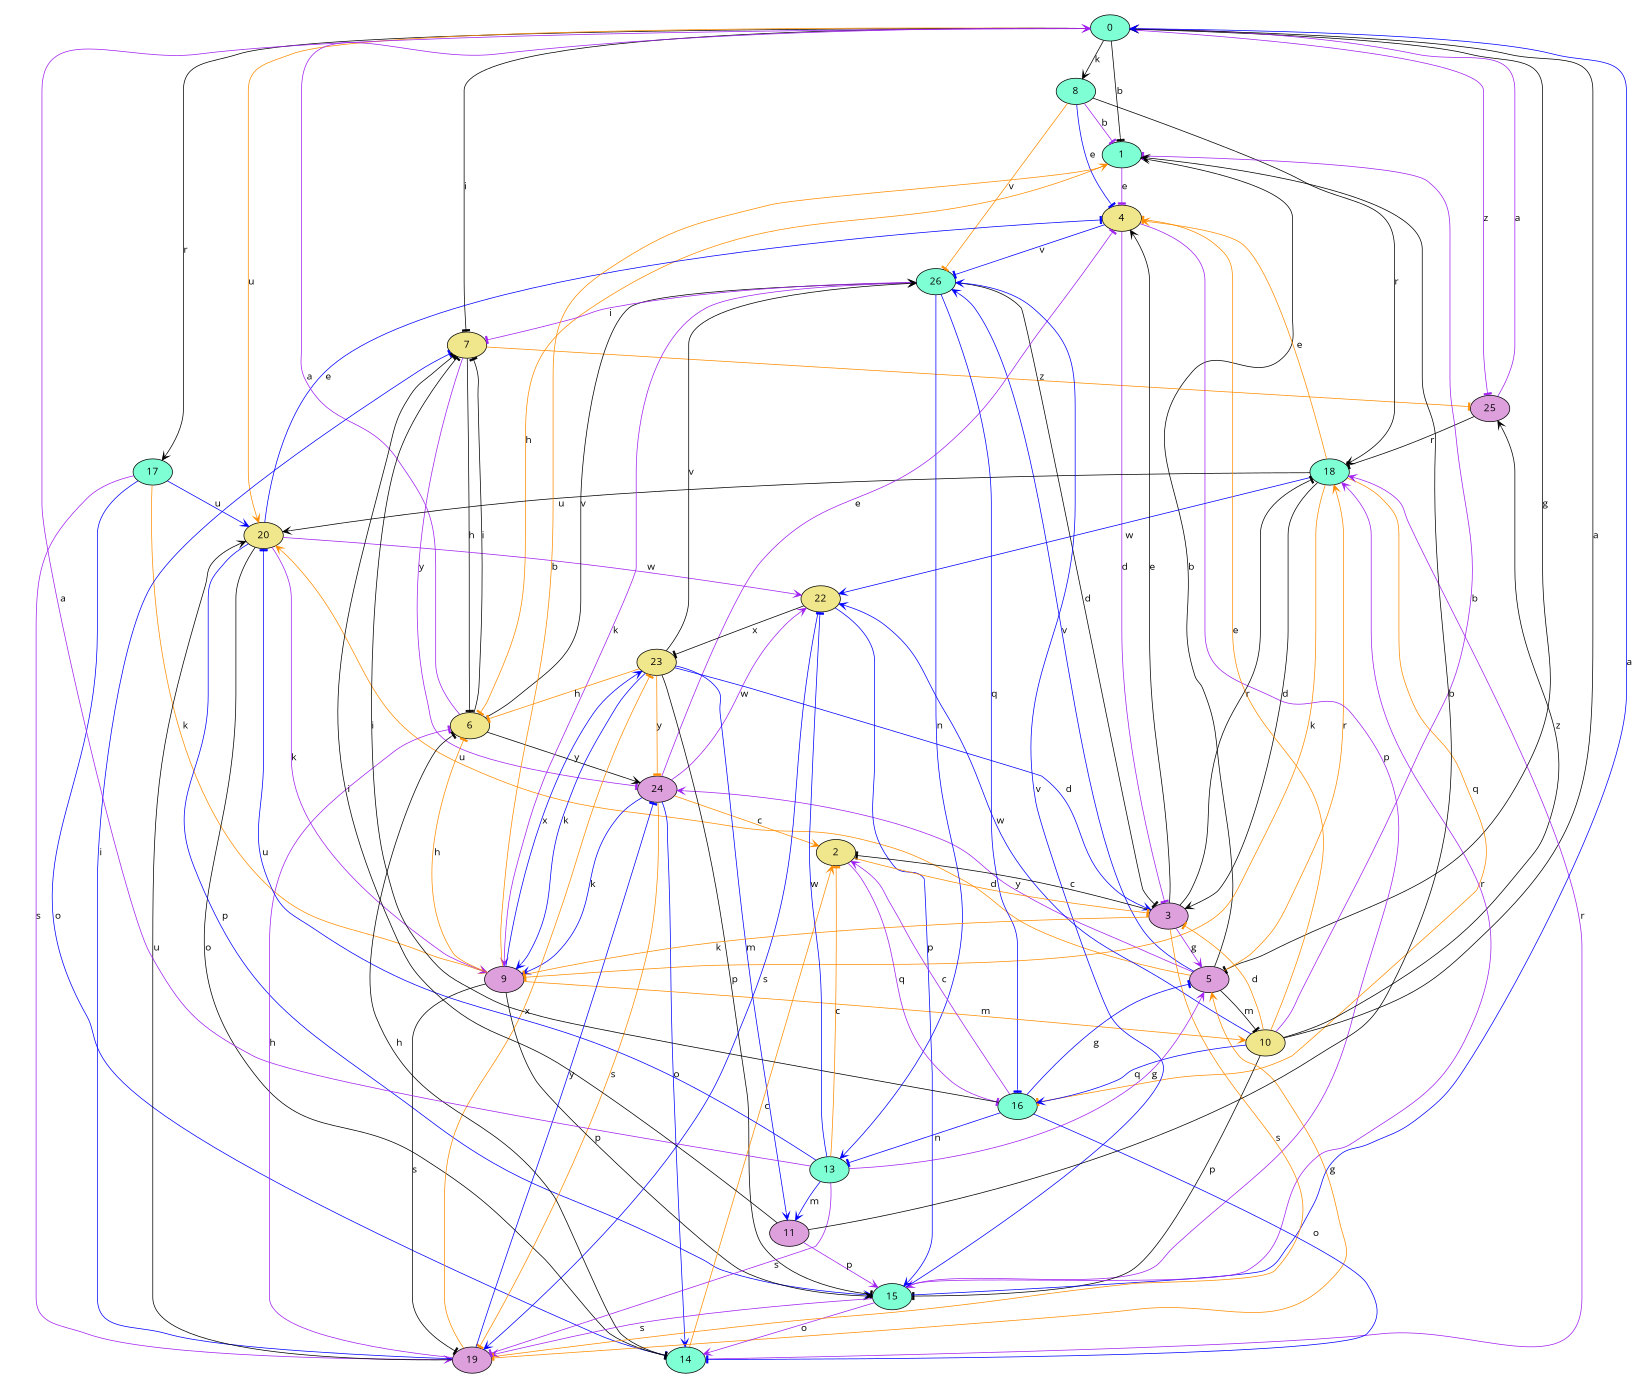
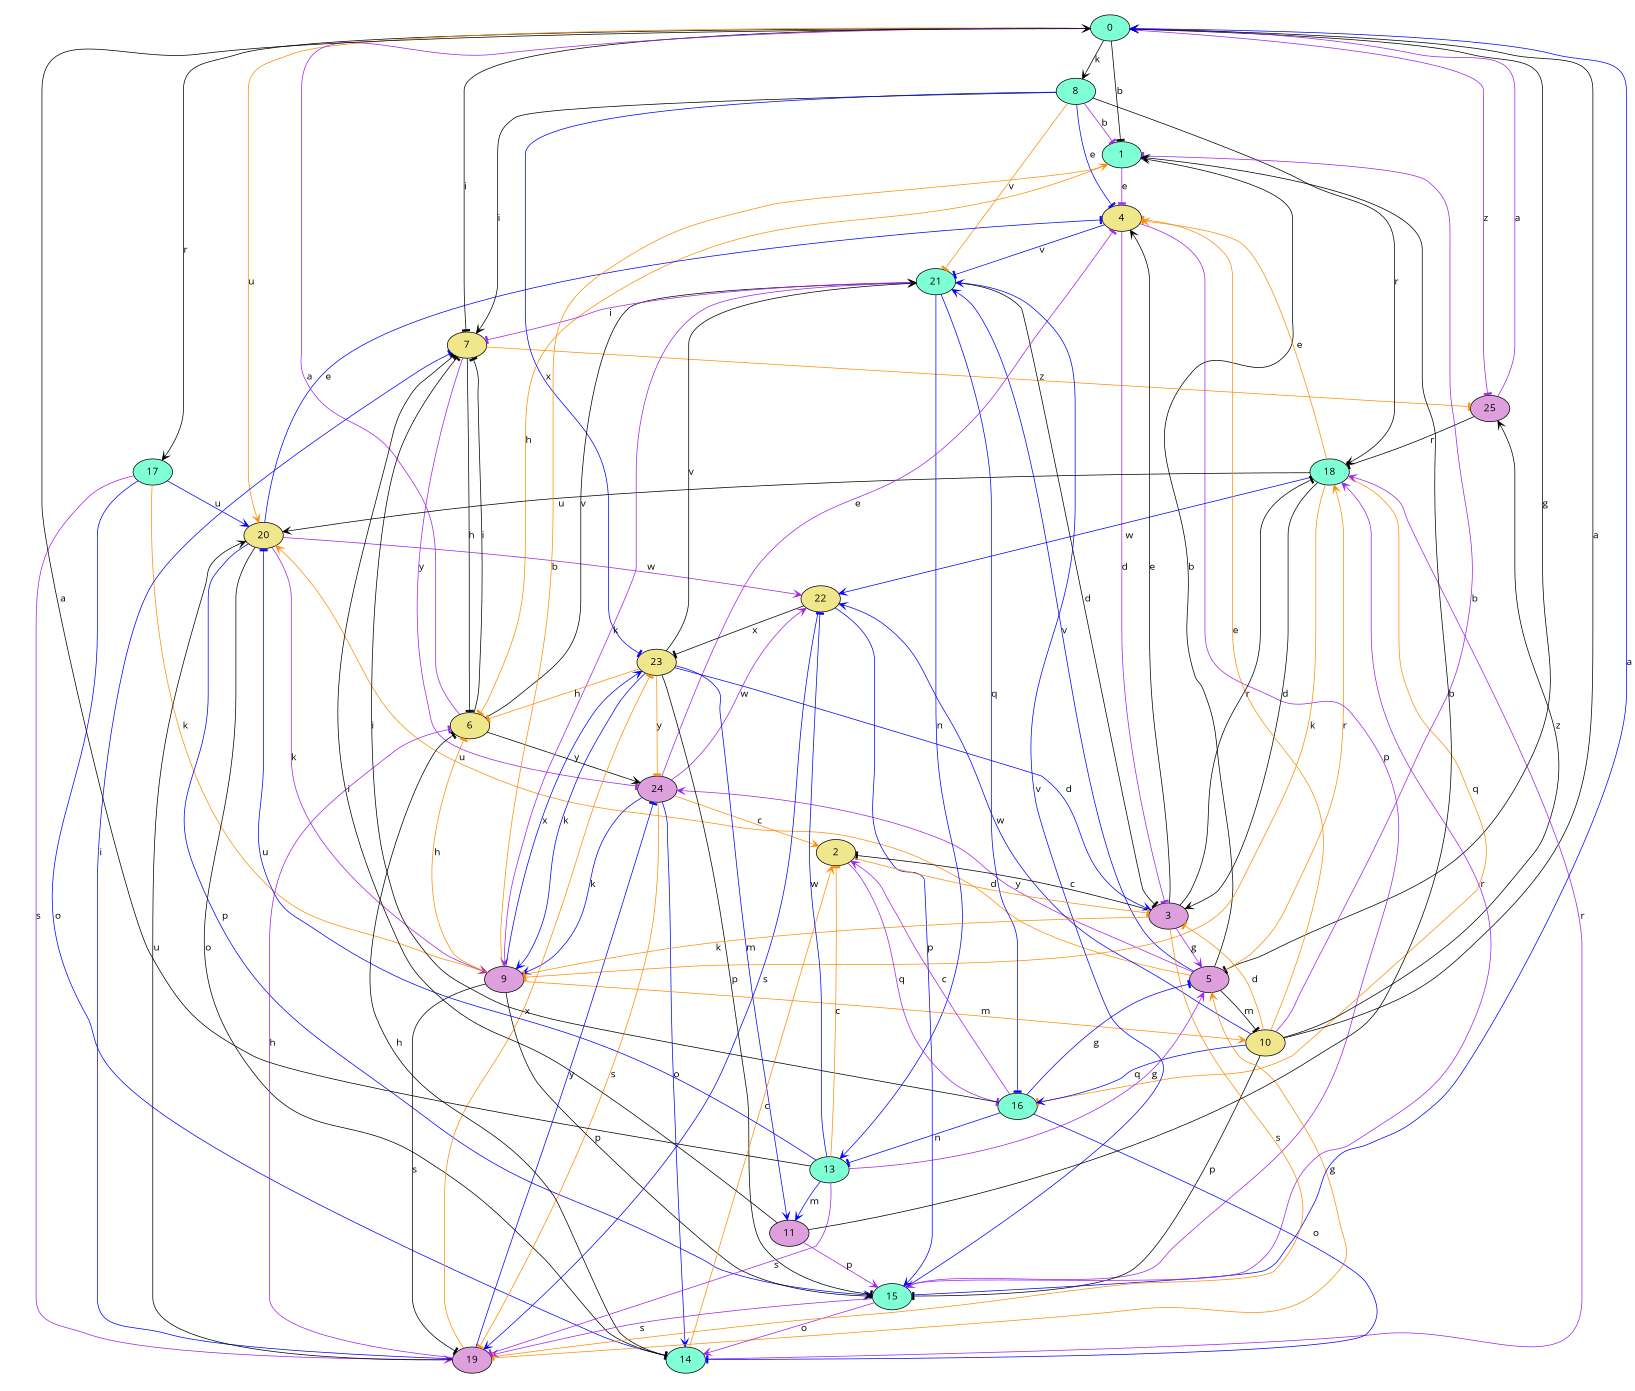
edge "8" -> "7": added, label "i"
edge "8" -> "23": added, label "x"
node "26": label "26" -> "21"
edge "13" -> "0": color purple -> black
